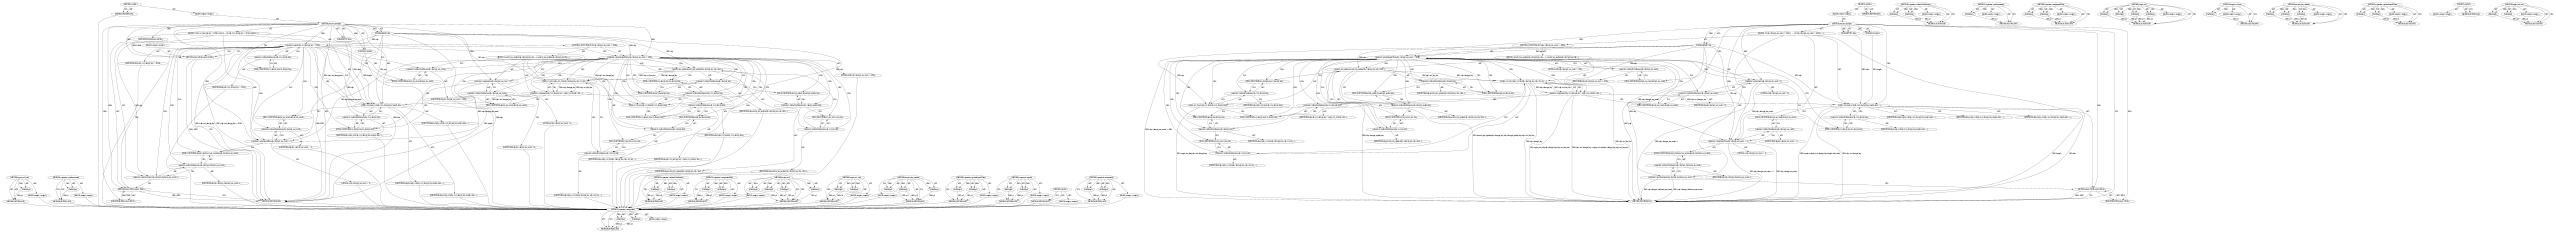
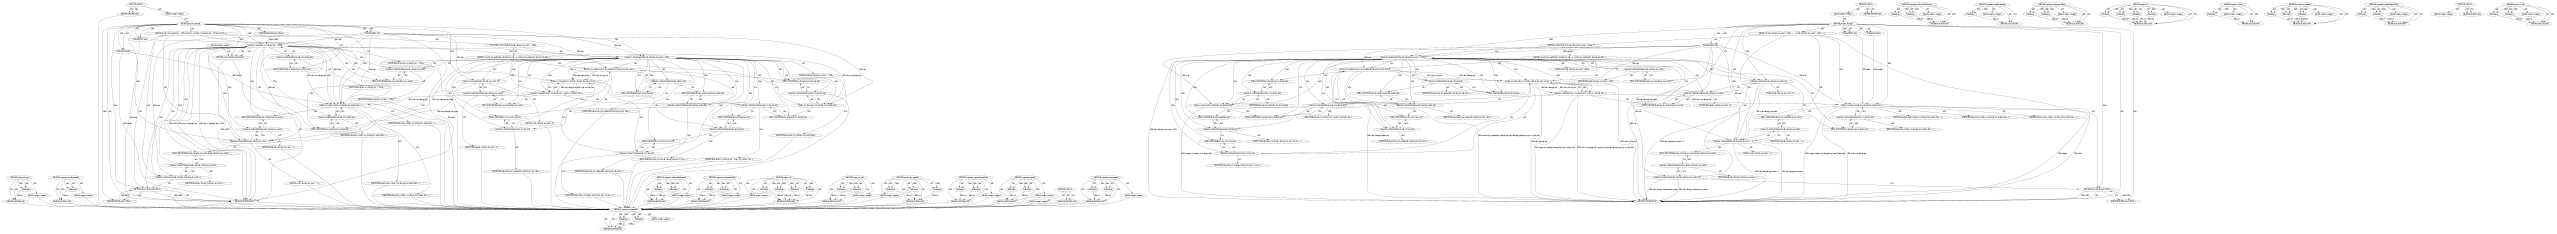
edge "(IDENTIFIER,FALSE,return FALSE;)" -> "(RETURN,return FALSE;,return FALSE;)": now "(IDENTIFIER,FALSE,return FALSE;)" -> "(<operator>.equals,rdp->rc4_decrypt_key == NULL)"
